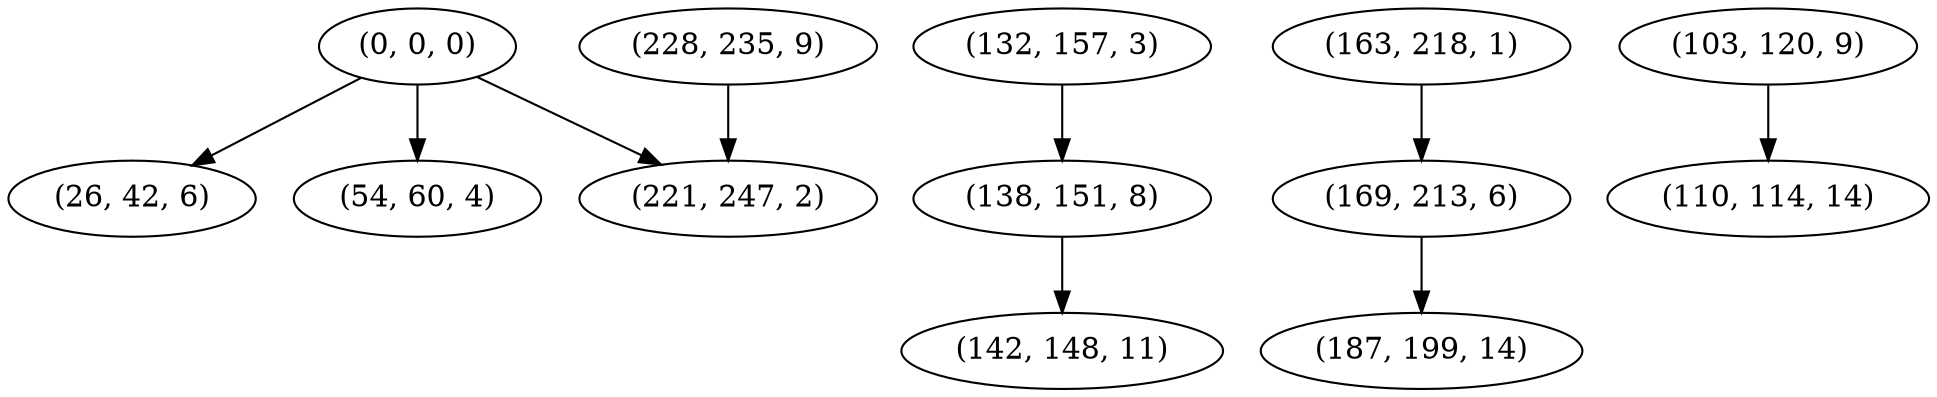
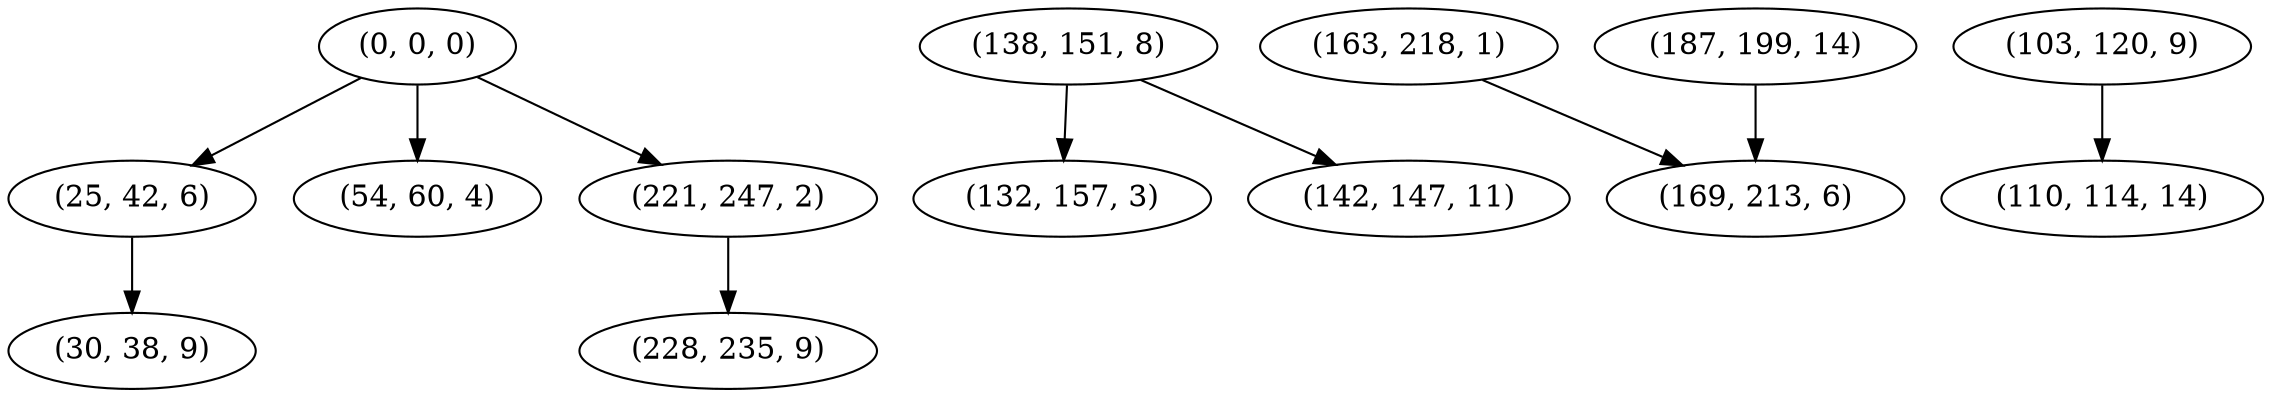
edge "(228, 235, 9)" -> "(221, 247, 2)": reversed
edge "(132, 157, 3)" -> "(138, 151, 8)": reversed
node "(26, 42, 6)": label "(26, 42, 6)" -> "(25, 42, 6)"
edge "(169, 213, 6)" -> "(187, 199, 14)": reversed
node "(30, 38, 9)": added
node "(142, 148, 11)": label "(142, 148, 11)" -> "(142, 147, 11)"
